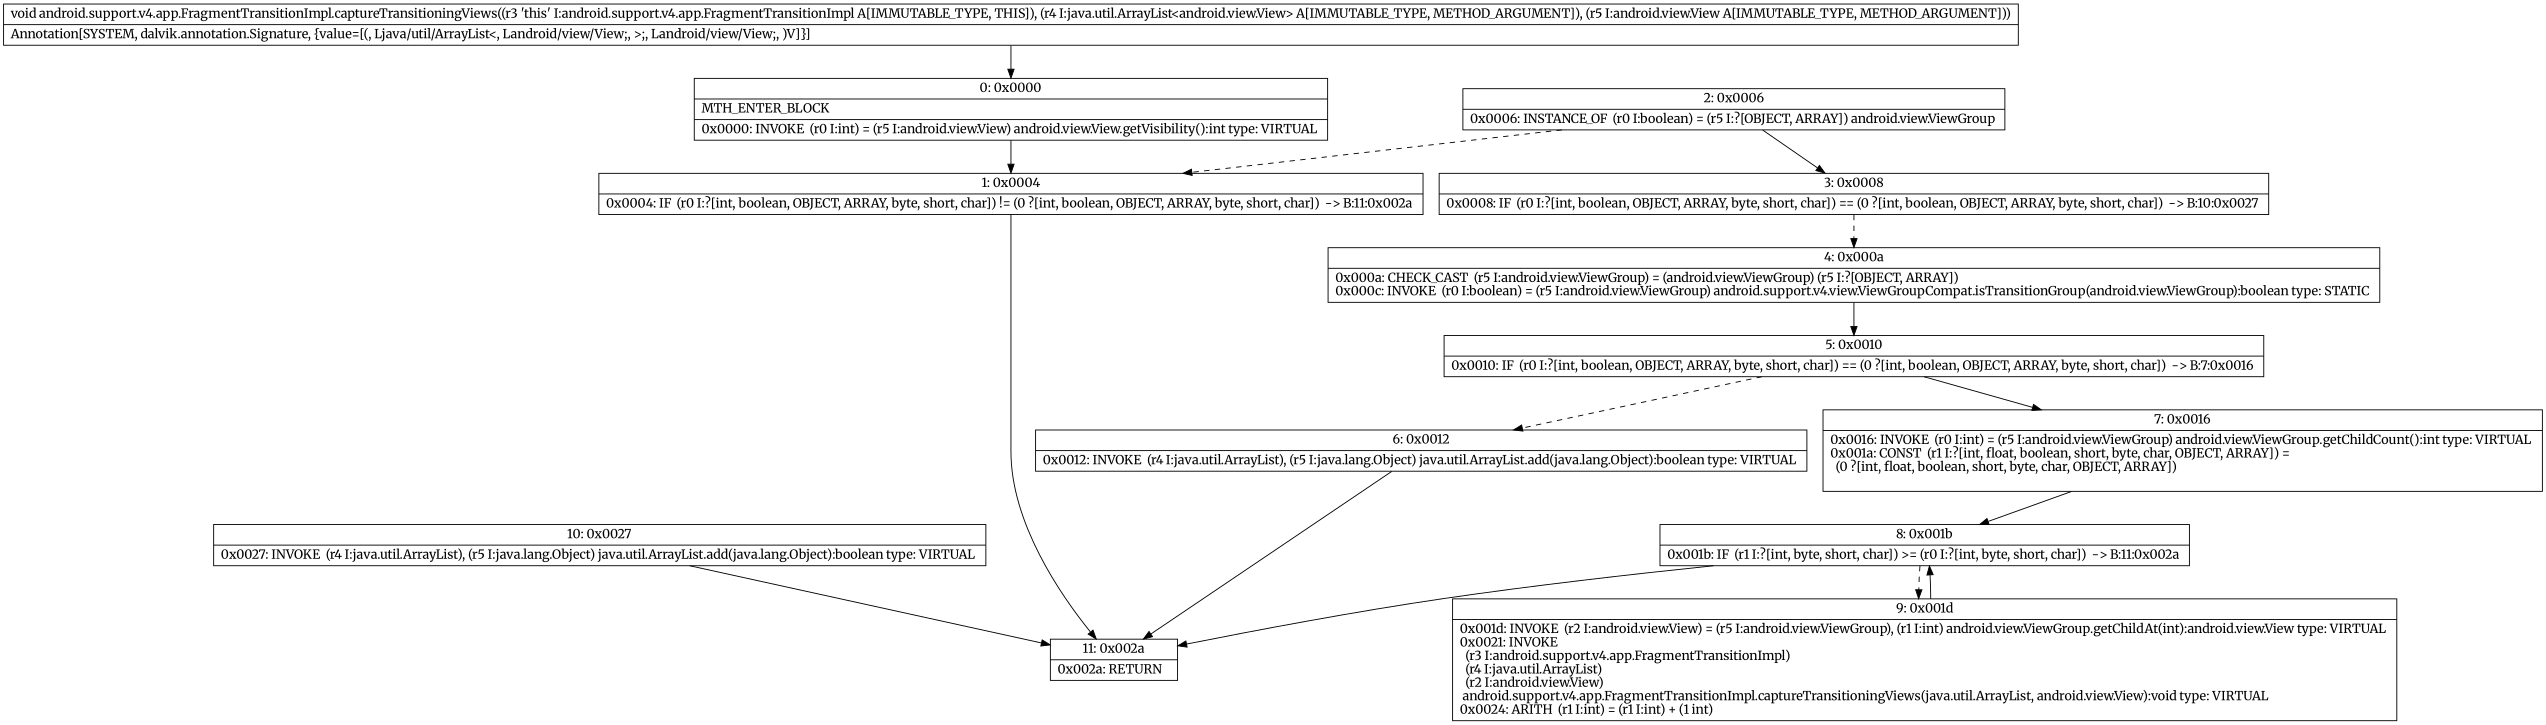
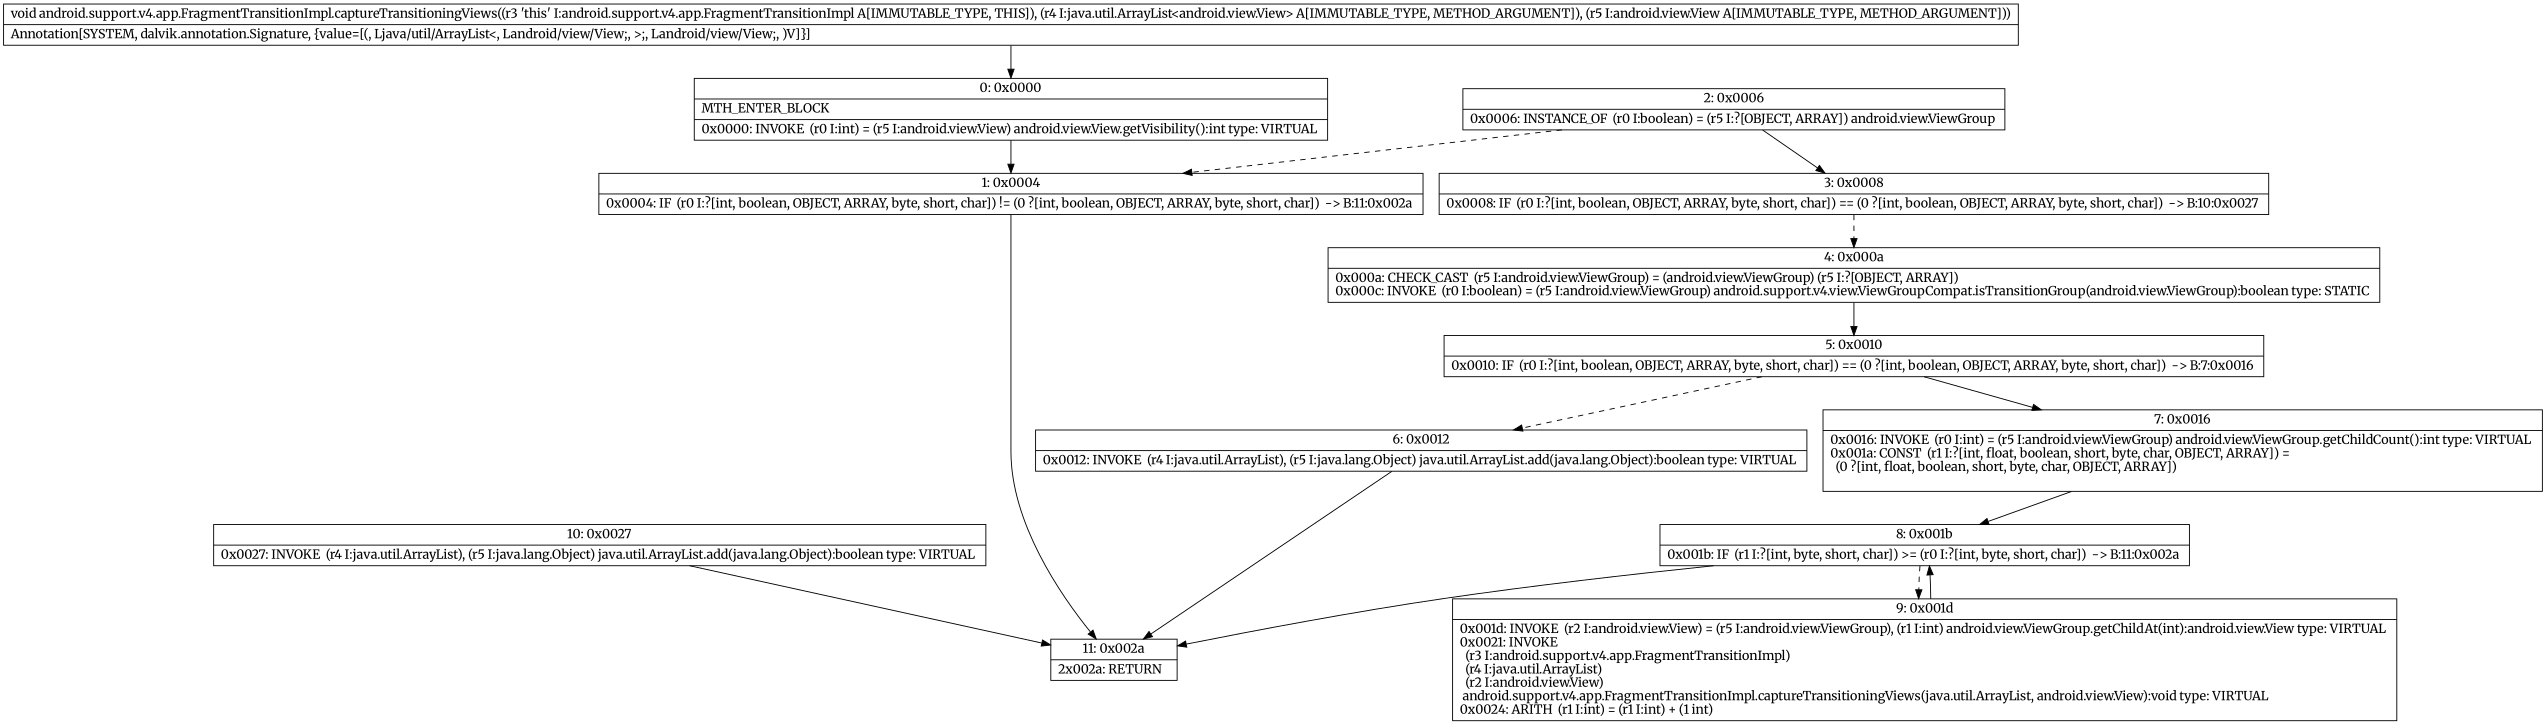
node "11: 0x002a": text "0x002a: RETURN" -> "2x002a: RETURN"
